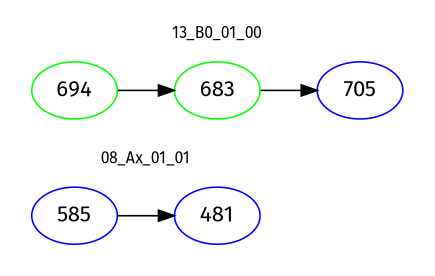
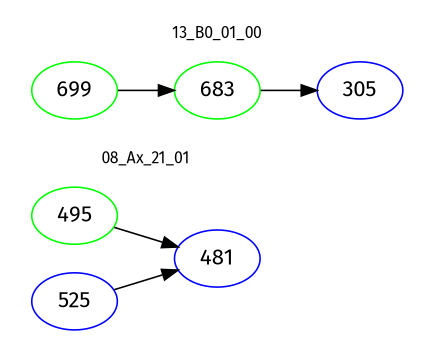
node "694": label "694" -> "699"
node "705": label "705" -> "305"
cluster "08_Ax_01_01": label "08_Ax_01_01" -> "08_Ax_21_01"
node "585": label "585" -> "525"
node "495": added
